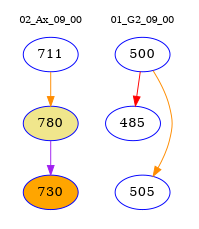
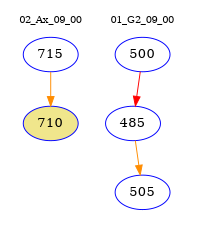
node "711": label "711" -> "715"
edge "500" -> "505": now "485" -> "505"
node "780": label "780" -> "710"
node "730": removed
